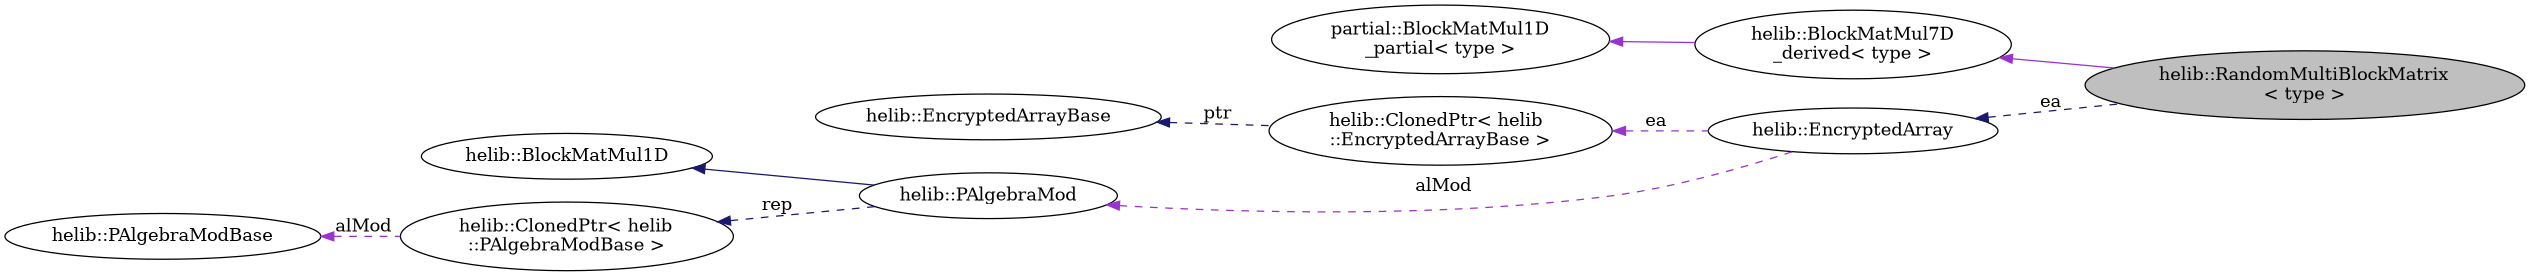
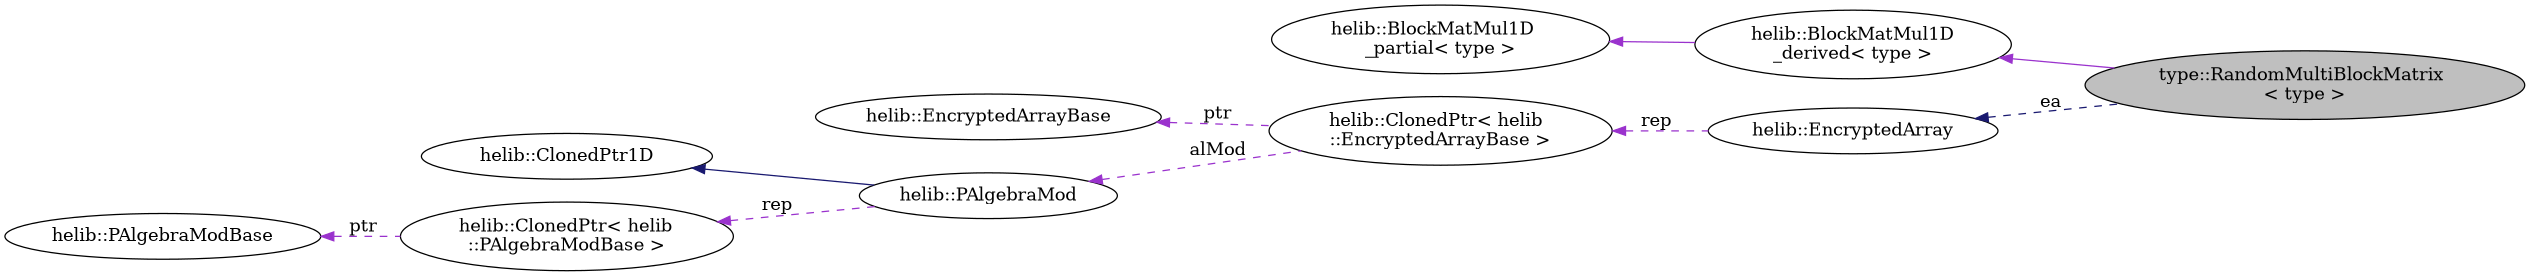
node "partial::BlockMatMul1D _partial< type >": label "partial::BlockMatMul1D _partial< type >" -> "helib::BlockMatMul1D _partial< type >"
node "helib::BlockMatMul7D _derived< type >": label "helib::BlockMatMul7D _derived< type >" -> "helib::BlockMatMul1D _derived< type >"
node "helib::RandomMultiBlockMatrix < type >": label "helib::RandomMultiBlockMatrix < type >" -> "type::RandomMultiBlockMatrix < type >"
edge "helib::EncryptedArray" -> "helib::ClonedPtr< helib ::EncryptedArrayBase >": label " ea" -> " rep"
edge "helib::ClonedPtr< helib ::EncryptedArrayBase >" -> "helib::EncryptedArrayBase": color midnightblue -> darkorchid3
node "helib::BlockMatMul1D": label "helib::BlockMatMul1D" -> "helib::ClonedPtr1D"
edge "helib::EncryptedArray" -> "helib::PAlgebraMod": now "helib::ClonedPtr< helib ::EncryptedArrayBase >" -> "helib::PAlgebraMod"
edge "helib::PAlgebraMod" -> "helib::ClonedPtr< helib ::PAlgebraModBase >": color midnightblue -> darkorchid3
edge "helib::ClonedPtr< helib ::PAlgebraModBase >" -> "helib::PAlgebraModBase": label " alMod" -> " ptr"
